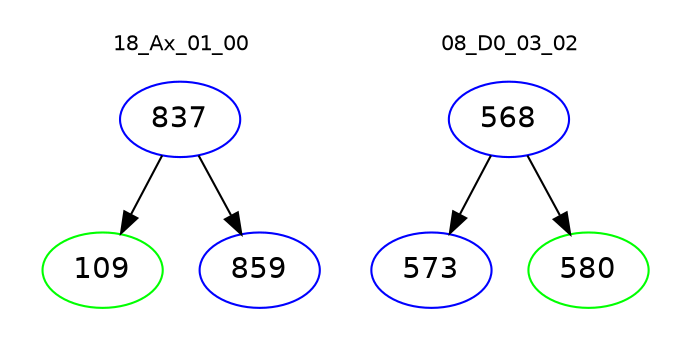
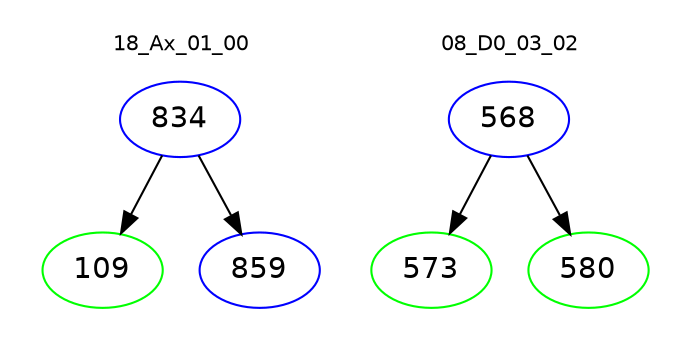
node "837": label "837" -> "834"
node "573": color blue -> green
